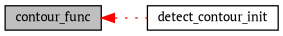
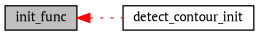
node "contour_func": label "contour_func" -> "init_func"
